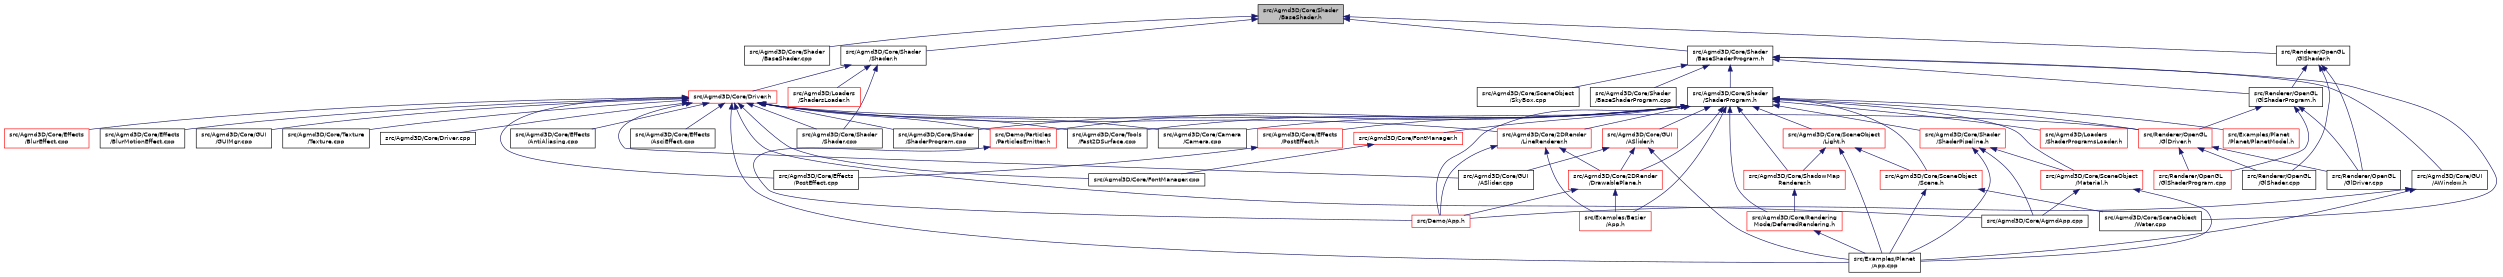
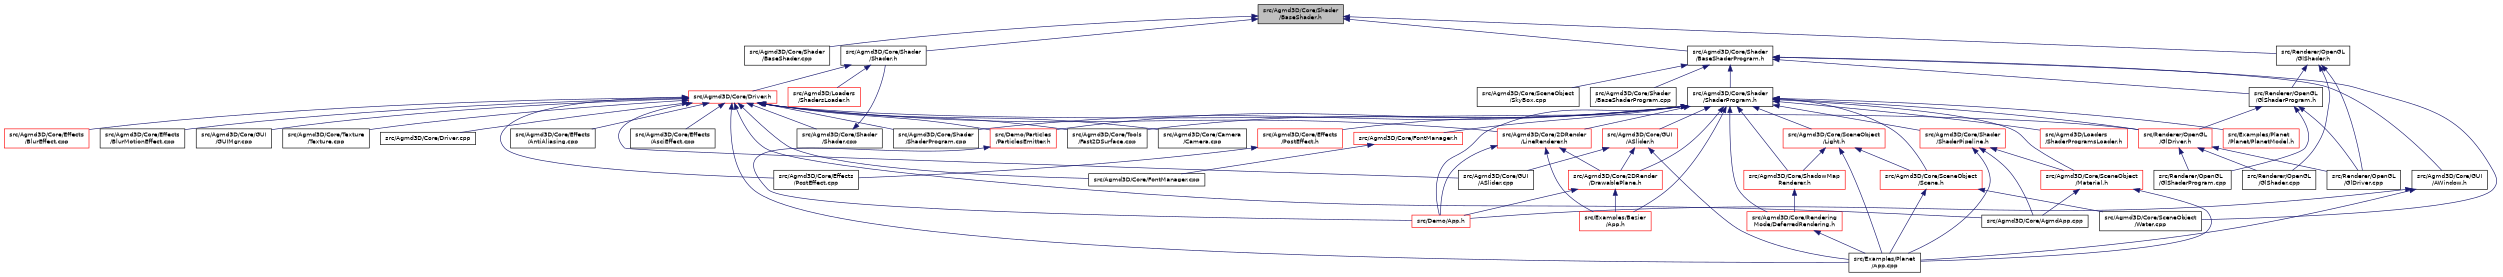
edge "src/Agmd3D/Core/Shader /Shader.cpp" -> "src/Agmd3D/Core/Shader /Shader.h": reversed
edge "src/Agmd3D/Core/Camera /Camera.cpp" -> "src/Agmd3D/Core/Shader /ShaderProgram.h": removed
node "src/Renderer/OpenGL /GlShaderProgram.cpp": color red -> black
